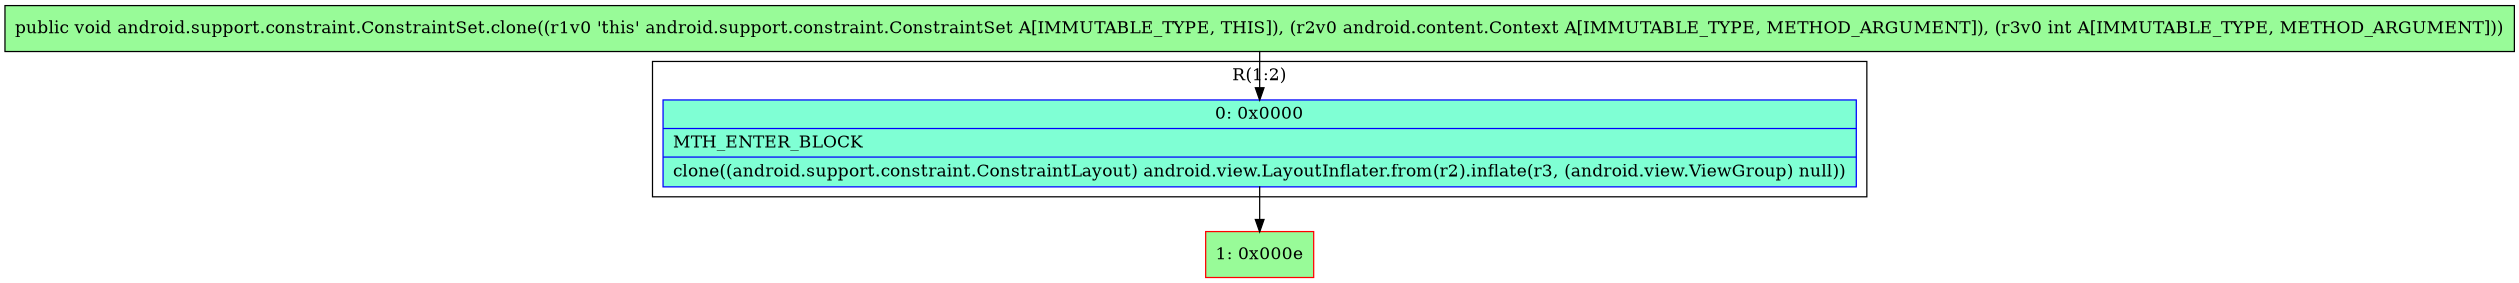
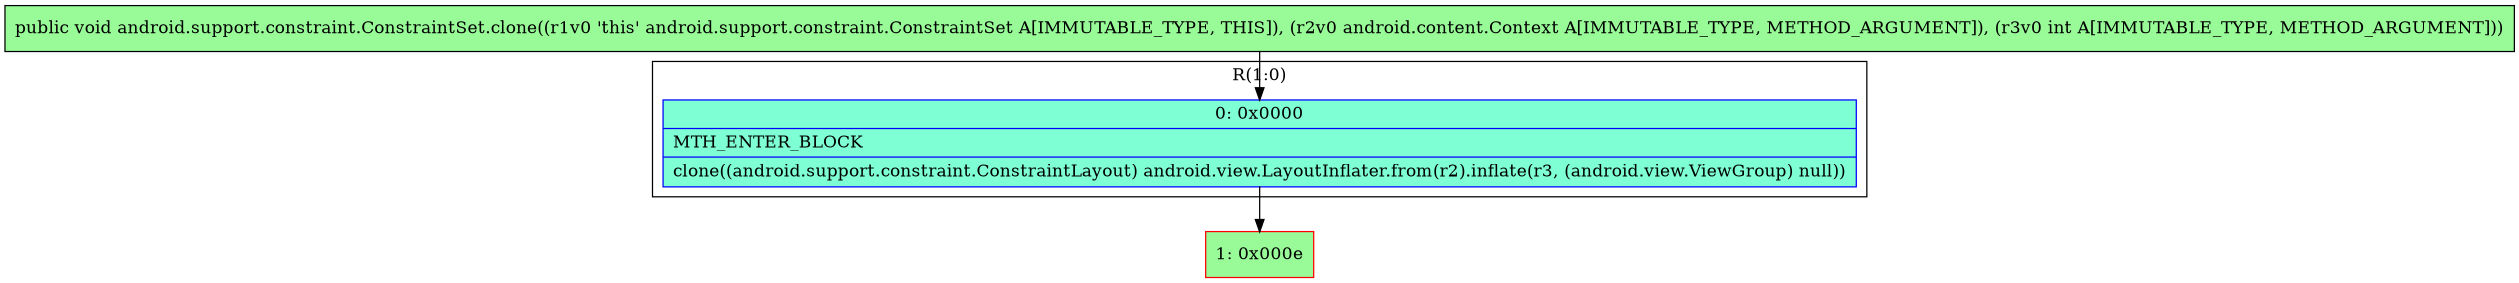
cluster "R(1:2)": label "R(1:2)" -> "R(1:0)"
